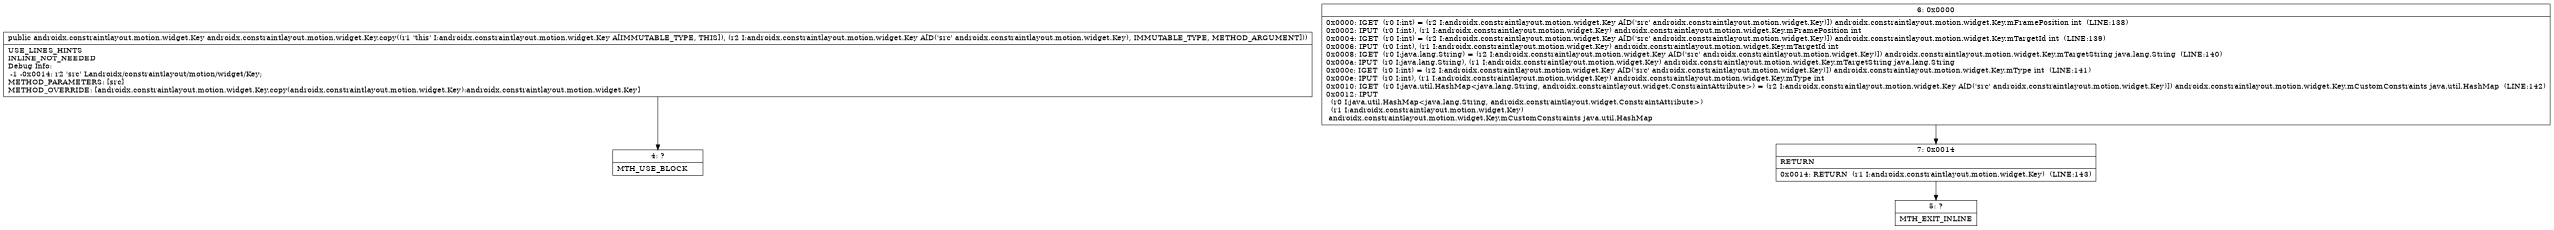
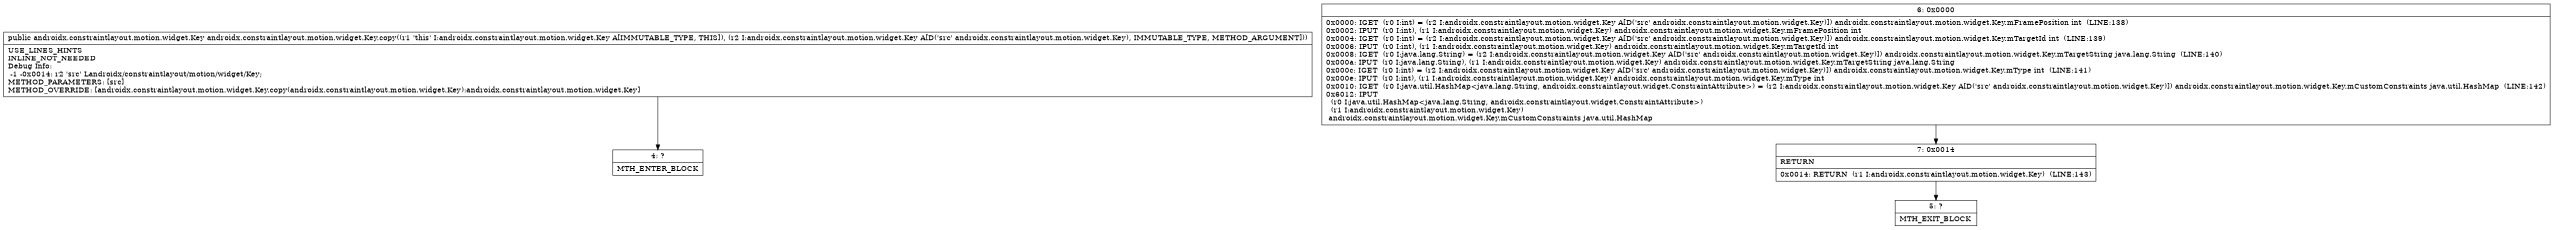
node "6: 0x0000": text "0x0012: IPUT" -> "0x6012: IPUT"
node "4: ?": text "MTH_USE_BLOCK" -> "MTH_ENTER_BLOCK"
node "5: ?": text "MTH_EXIT_INLINE" -> "MTH_EXIT_BLOCK"
